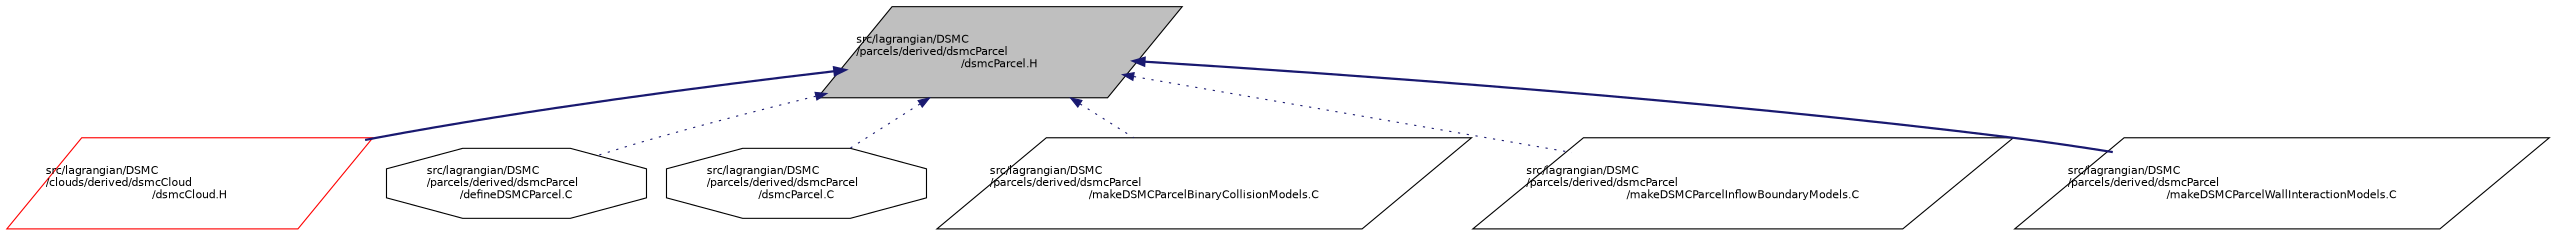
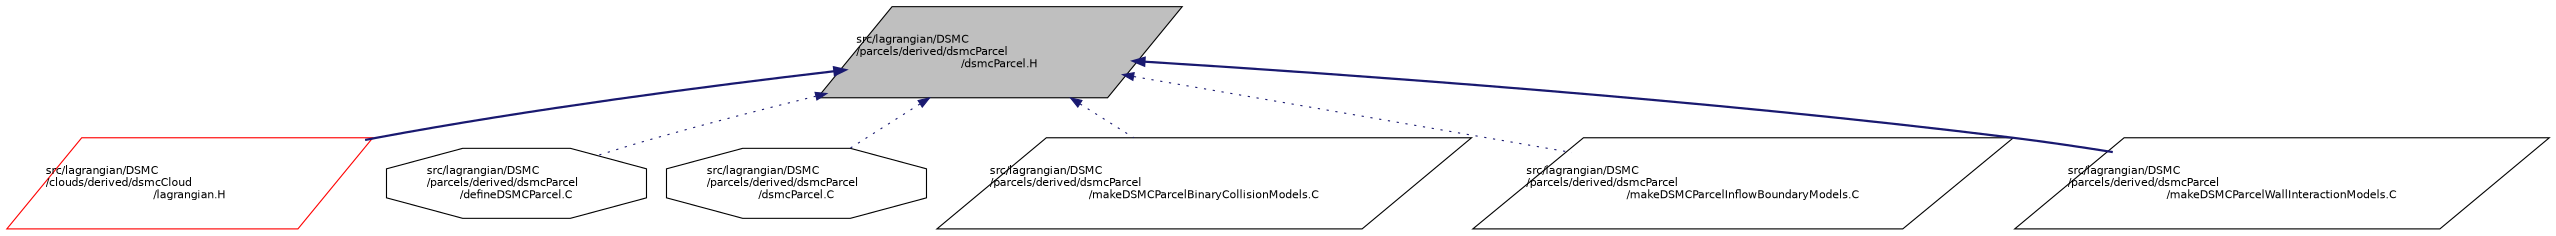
node "src/lagrangian/DSMC /clouds/derived/dsmcCloud /dsmcCloud.H": label "src/lagrangian/DSMC /clouds/derived/dsmcCloud /dsmcCloud.H" -> "src/lagrangian/DSMC /clouds/derived/dsmcCloud /lagrangian.H"
